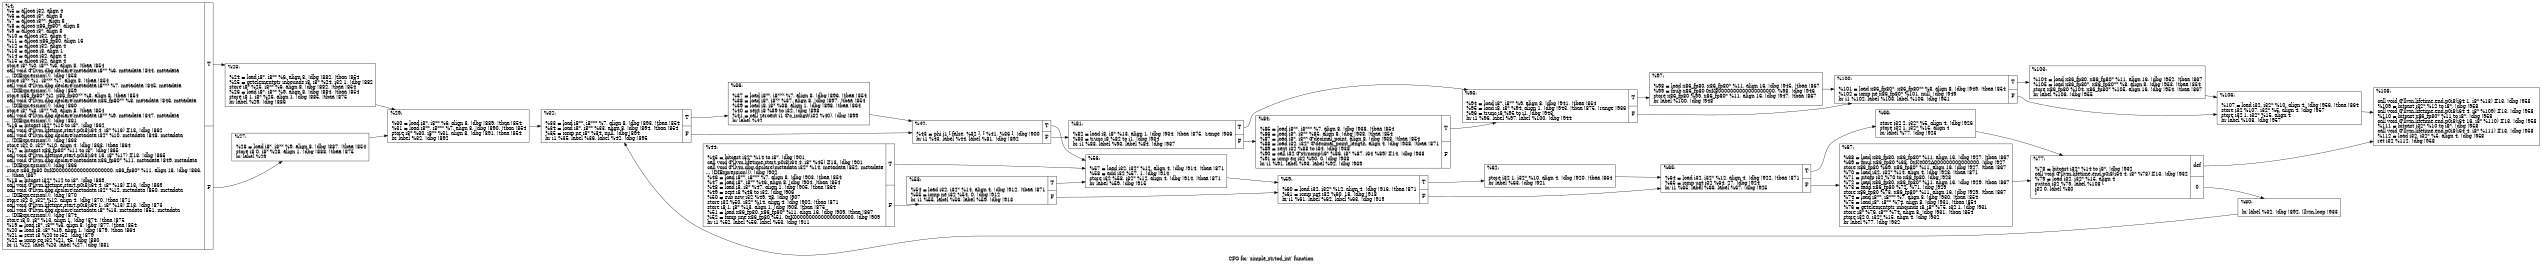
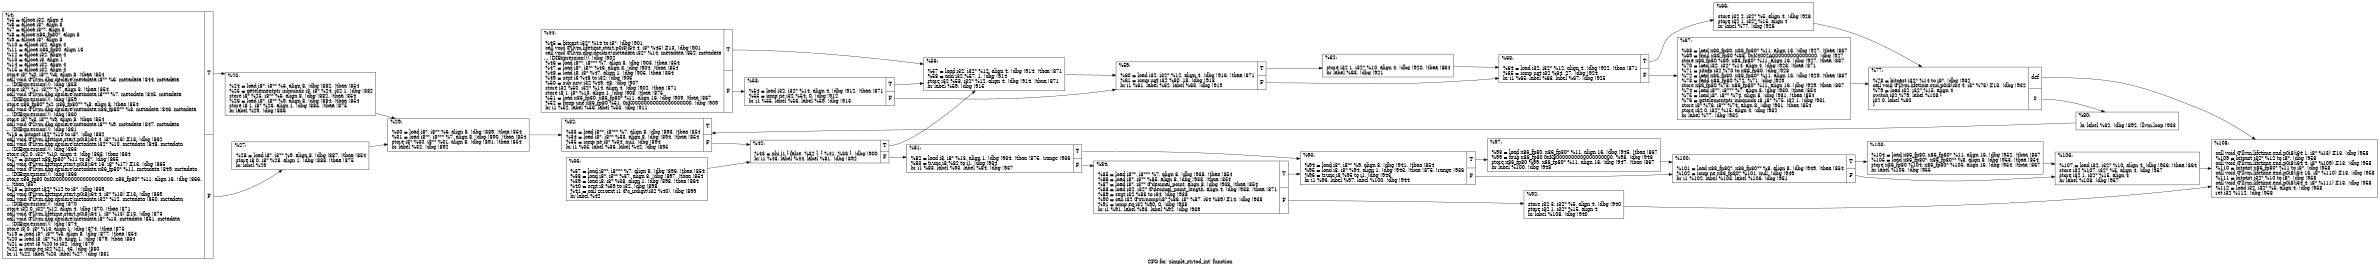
edge "%32:" -> "%36:": removed
node "%92:": added
node "%4:": text "%21 = sext i8 %20 to i52, !dbg !879" -> "%21 = sext i8 %20 to i32, !dbg !879"
